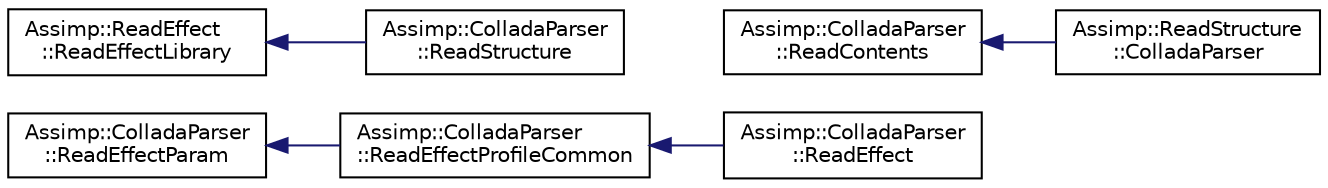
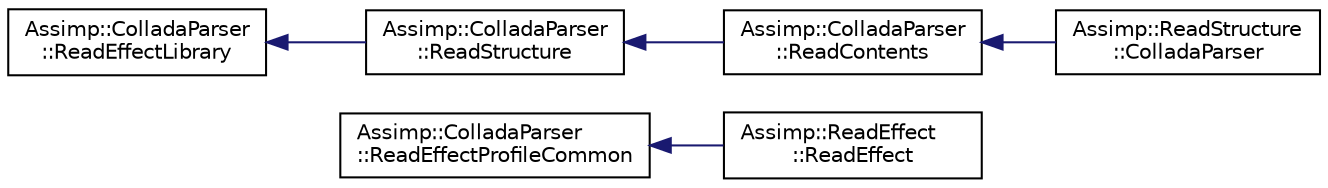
node "Assimp::ReadEffect ::ReadEffectLibrary": label "Assimp::ReadEffect ::ReadEffectLibrary" -> "Assimp::ColladaParser ::ReadEffectLibrary"
edge "Assimp::ColladaParser ::ReadContents" -> "Assimp::ColladaParser ::ReadStructure": added
node "Assimp::ColladaParser ::ReadEffectParam": removed
node "Assimp::ColladaParser ::ReadEffect": label "Assimp::ColladaParser ::ReadEffect" -> "Assimp::ReadEffect ::ReadEffect"
